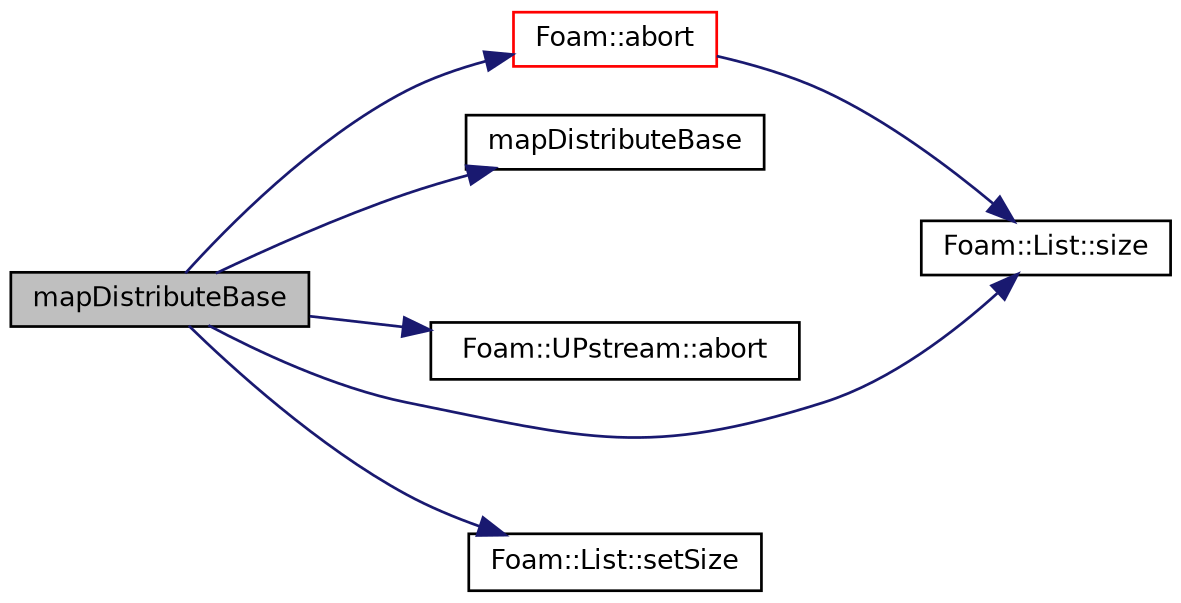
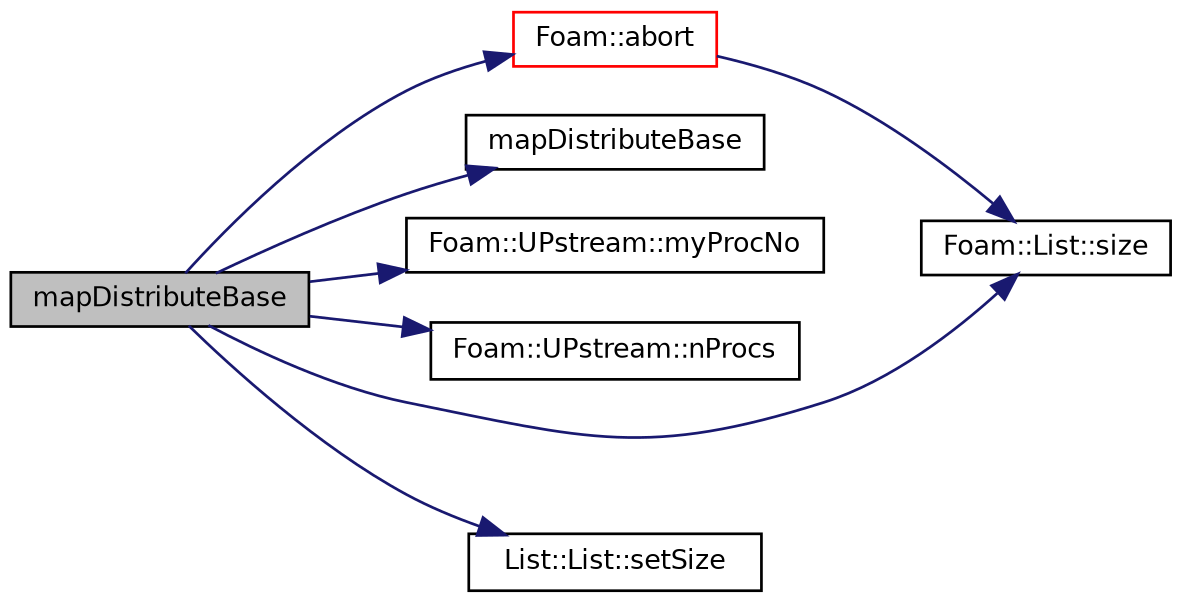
node "Foam::UPstream::myProcNo": added
node "Foam::UPstream::abort": label "Foam::UPstream::abort" -> "Foam::UPstream::nProcs"
node "Foam::List::setSize": label "Foam::List::setSize" -> "List::List::setSize"
